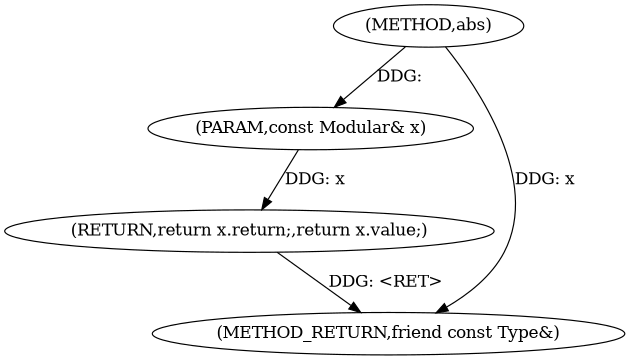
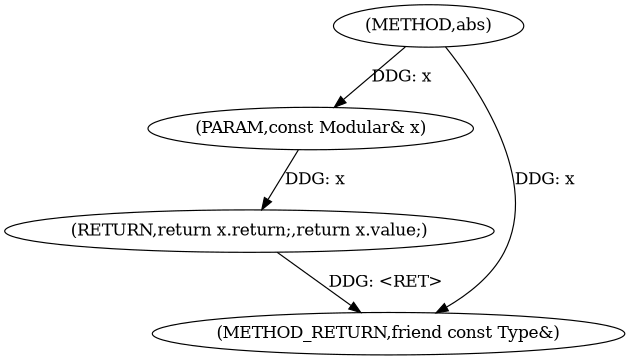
edge "(METHOD,abs)" -> "(PARAM,const Modular& x)": label "DDG: " -> "DDG: x"
